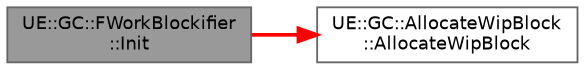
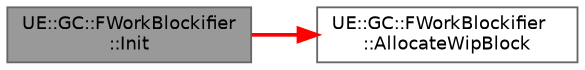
node "UE::GC::AllocateWipBlock ::AllocateWipBlock": label "UE::GC::AllocateWipBlock ::AllocateWipBlock" -> "UE::GC::FWorkBlockifier ::AllocateWipBlock"
